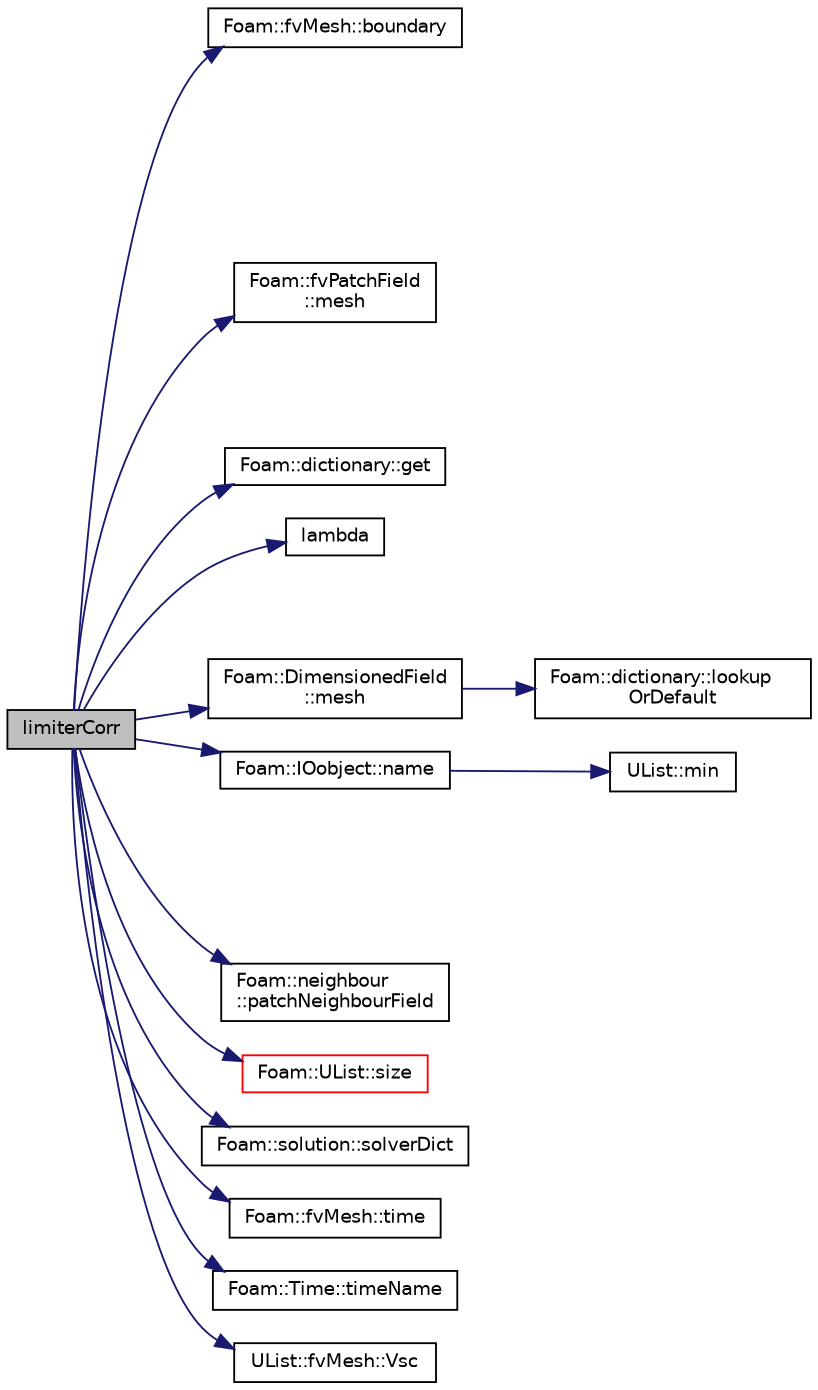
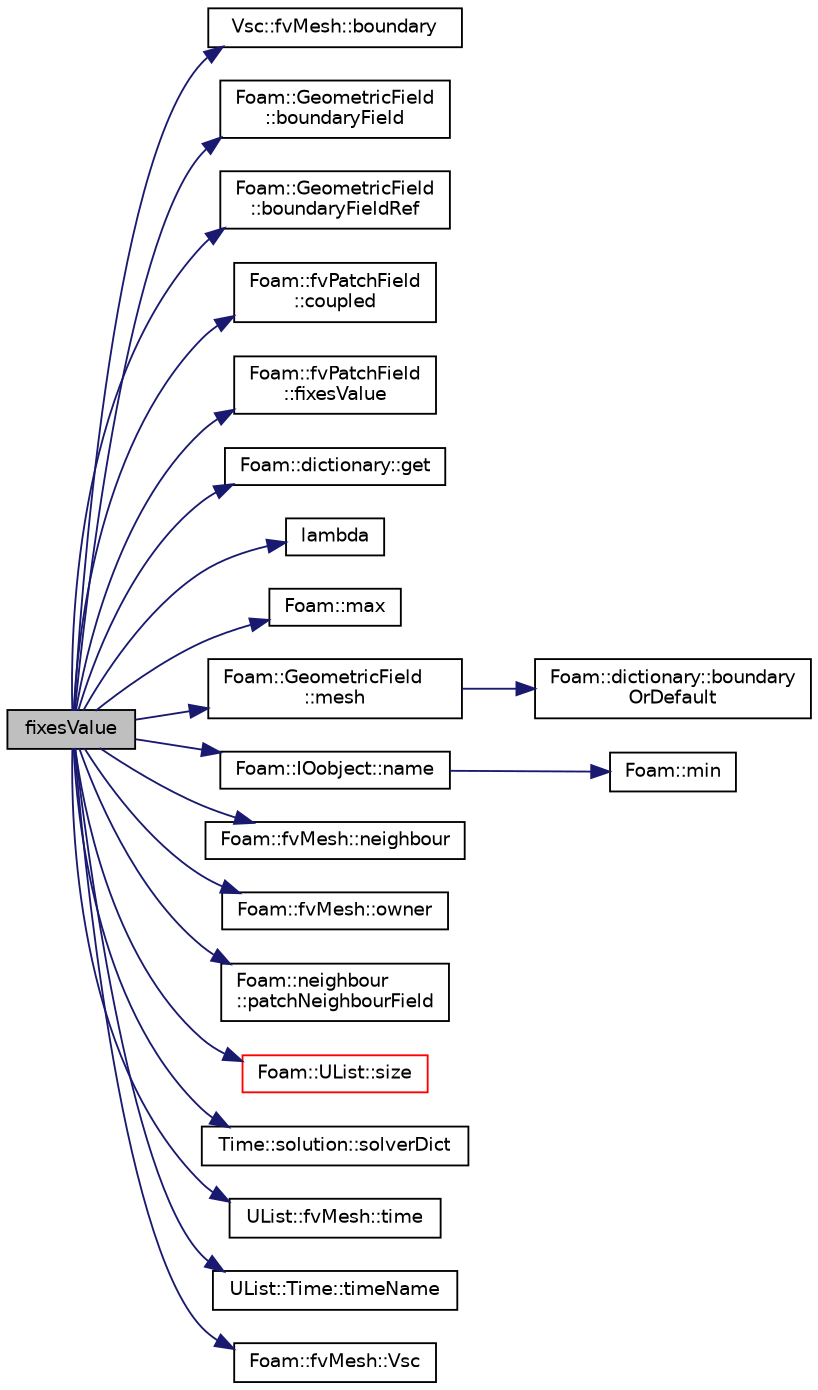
node "Foam::fvMesh::boundary": label "Foam::fvMesh::boundary" -> "Vsc::fvMesh::boundary"
node "Foam::GeometricField ::boundaryField": added
node "Foam::GeometricField ::boundaryFieldRef": added
node "Foam::fvPatchField ::mesh": label "Foam::fvPatchField ::mesh" -> "Foam::fvPatchField ::coupled"
node "Foam::fvPatchField ::fixesValue": added
node "Foam::max": added
node "Foam::DimensionedField ::mesh": label "Foam::DimensionedField ::mesh" -> "Foam::GeometricField ::mesh"
node "Foam::dictionary::lookup OrDefault": label "Foam::dictionary::lookup OrDefault" -> "Foam::dictionary::boundary OrDefault"
node "limiterCorr": label "limiterCorr" -> "fixesValue"
node "UList::min": label "UList::min" -> "Foam::min"
node "Foam::fvMesh::neighbour": added
node "Foam::fvMesh::owner": added
node "Foam::solution::solverDict": label "Foam::solution::solverDict" -> "Time::solution::solverDict"
node "Foam::fvMesh::time": label "Foam::fvMesh::time" -> "UList::fvMesh::time"
node "Foam::Time::timeName": label "Foam::Time::timeName" -> "UList::Time::timeName"
node "UList::fvMesh::Vsc": label "UList::fvMesh::Vsc" -> "Foam::fvMesh::Vsc"
